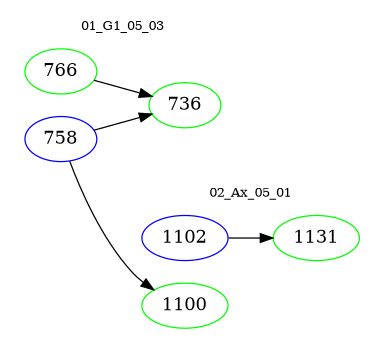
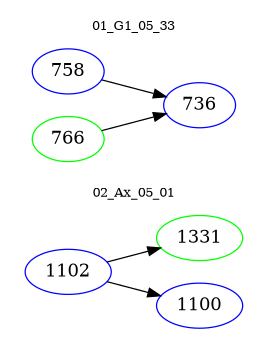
cluster "01_G1_05_03": label "01_G1_05_03" -> "01_G1_05_33"
node "736": color green -> blue
edge "758" -> "1100": now "1102" -> "1100"
node "1131": label "1131" -> "1331"
node "1100": color green -> blue
